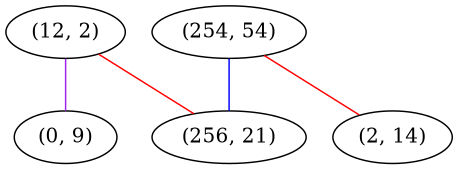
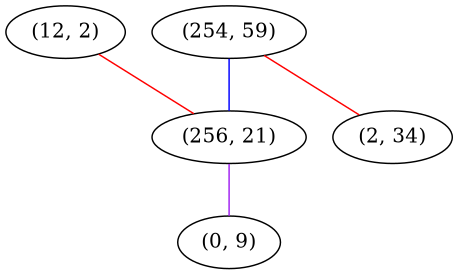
node "(254, 54)": label "(254, 54)" -> "(254, 59)"
edge "(12, 2)" -- "(0, 9)": now "(256, 21)" -- "(0, 9)"
node "(2, 14)": label "(2, 14)" -> "(2, 34)"
